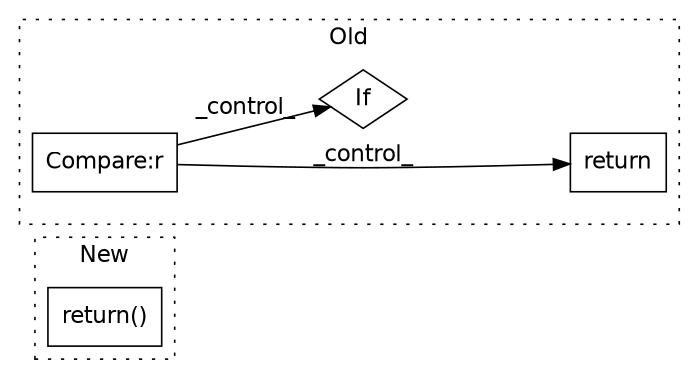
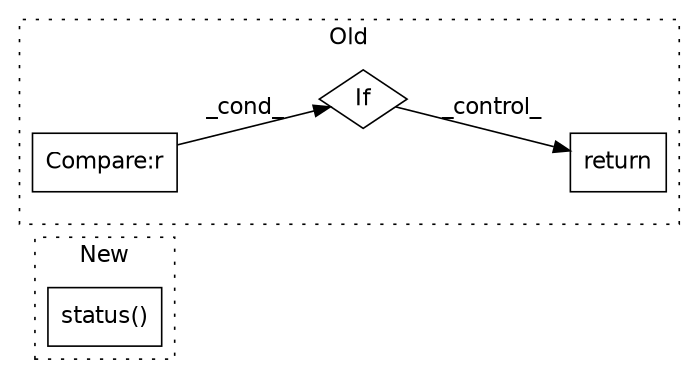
edge "Compare:r" -> "If": label "_control_" -> "_cond_"
edge "Compare:r" -> "return": now "If" -> "return"
node "return()": label "return()" -> "status()"
